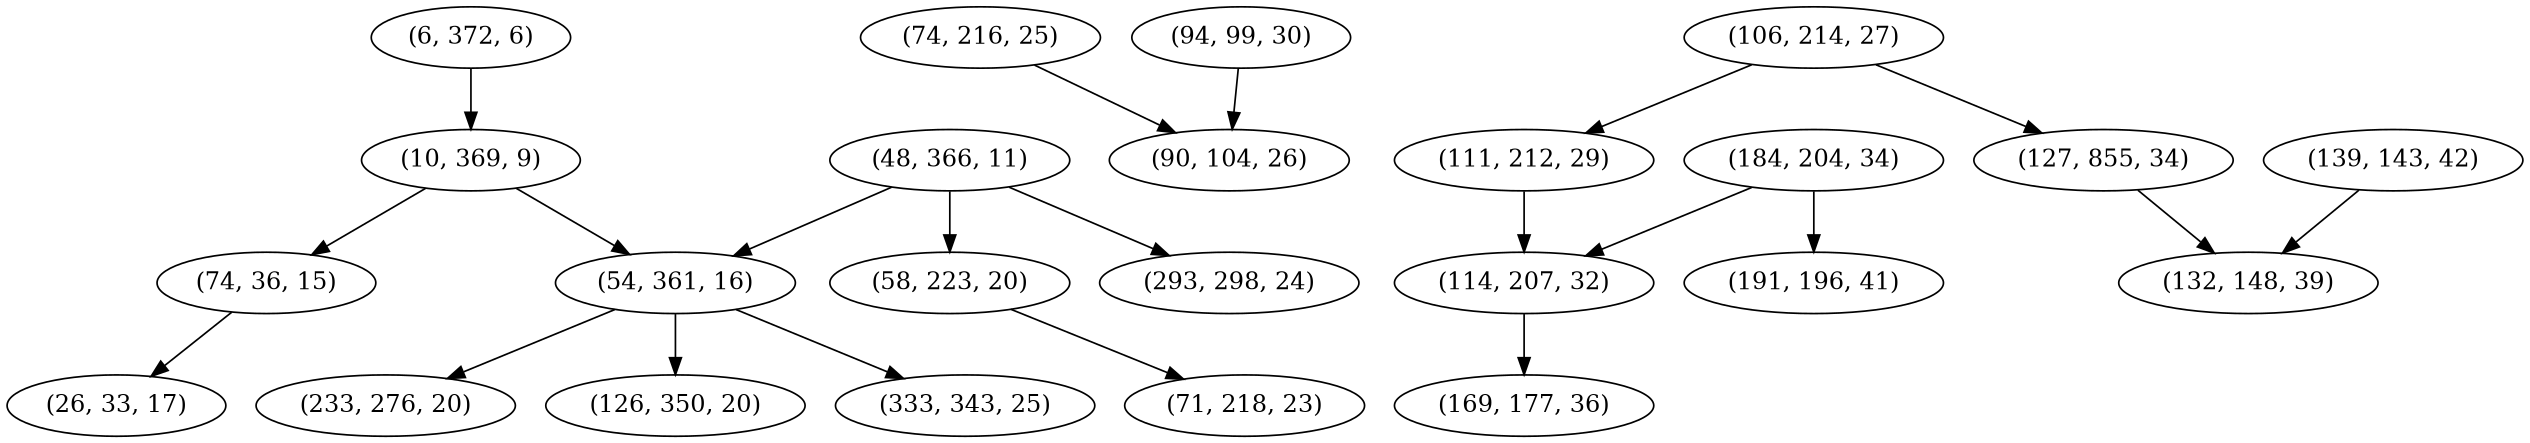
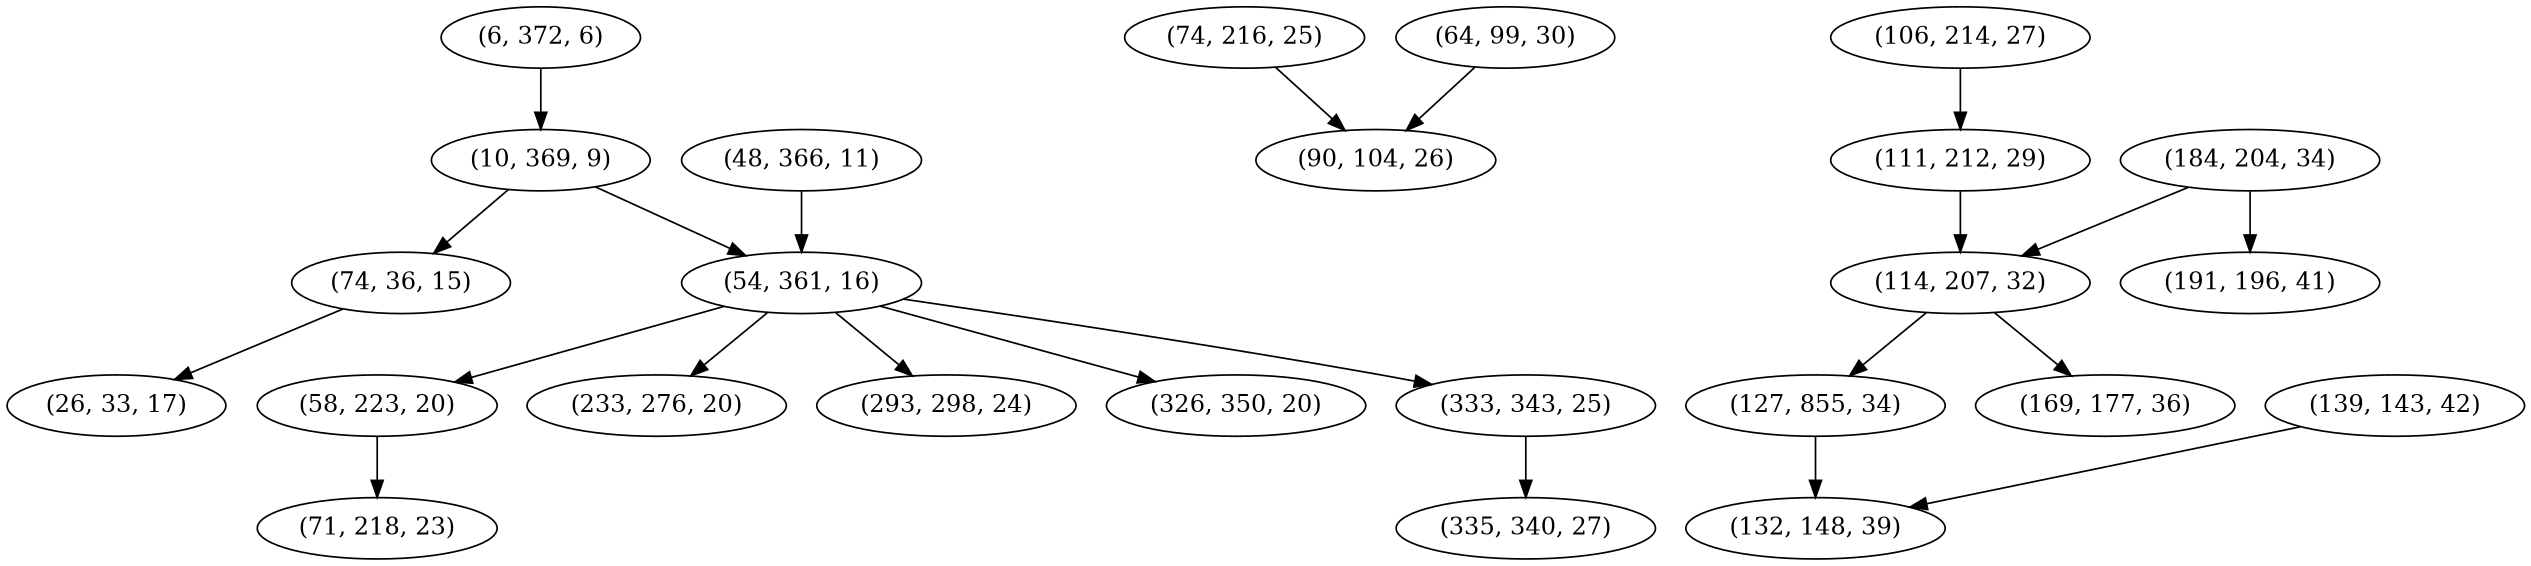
node "(94, 99, 30)": label "(94, 99, 30)" -> "(64, 99, 30)"
edge "(106, 214, 27)" -> "(127, 855, 34)": now "(114, 207, 32)" -> "(127, 855, 34)"
edge "(48, 366, 11)" -> "(58, 223, 20)": now "(54, 361, 16)" -> "(58, 223, 20)"
edge "(48, 366, 11)" -> "(293, 298, 24)": now "(54, 361, 16)" -> "(293, 298, 24)"
node "(126, 350, 20)": label "(126, 350, 20)" -> "(326, 350, 20)"
node "(335, 340, 27)": added
